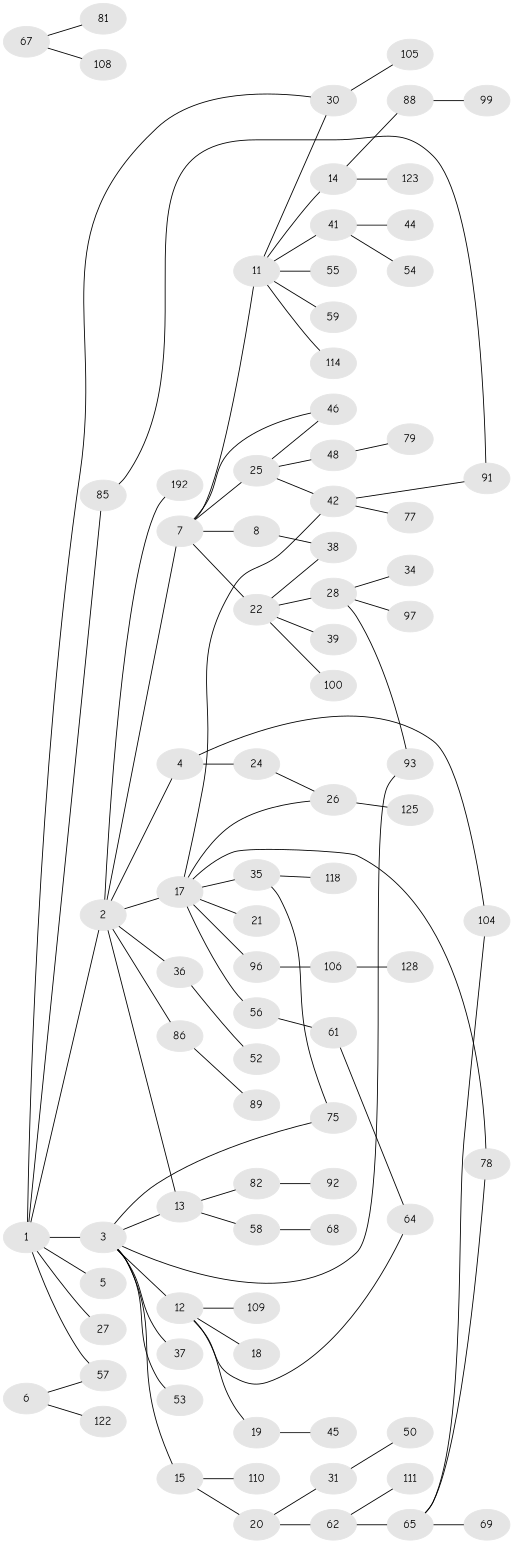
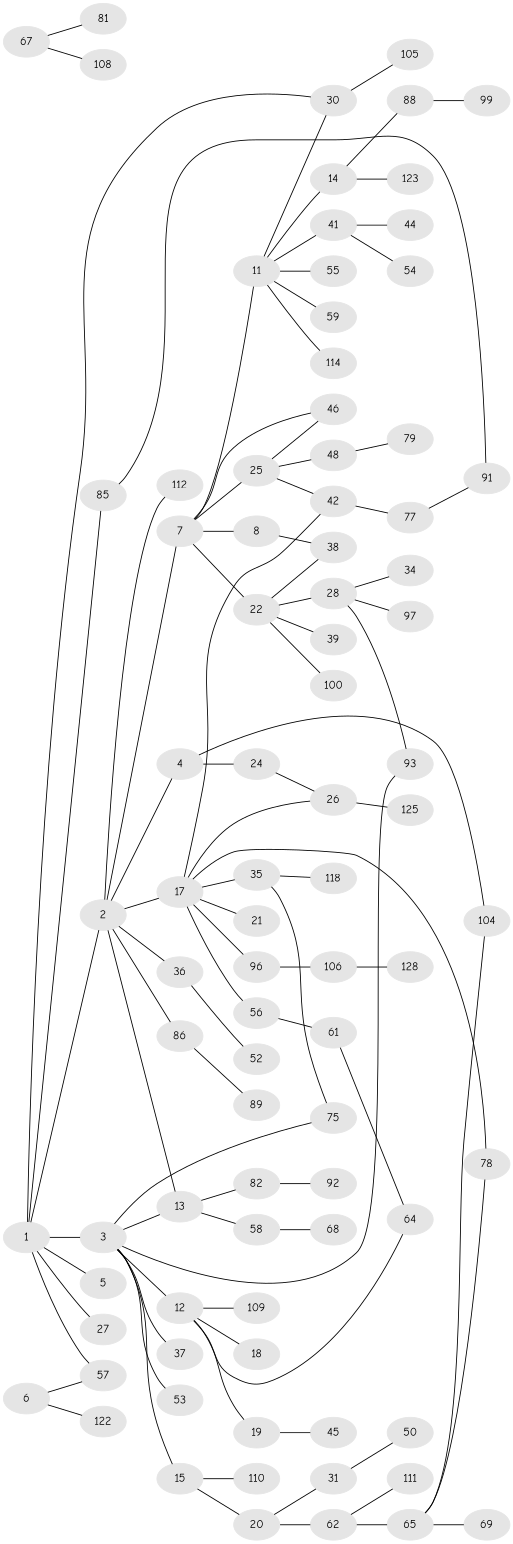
node "192": label "192" -> "112"
edge "91" -- "42": now "91" -- "77"
